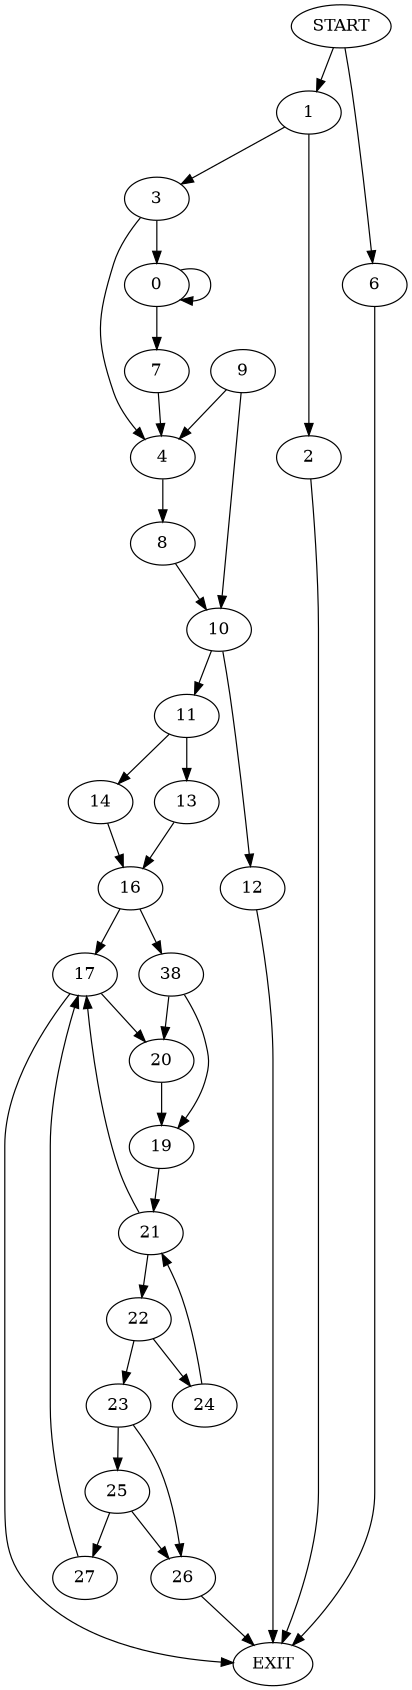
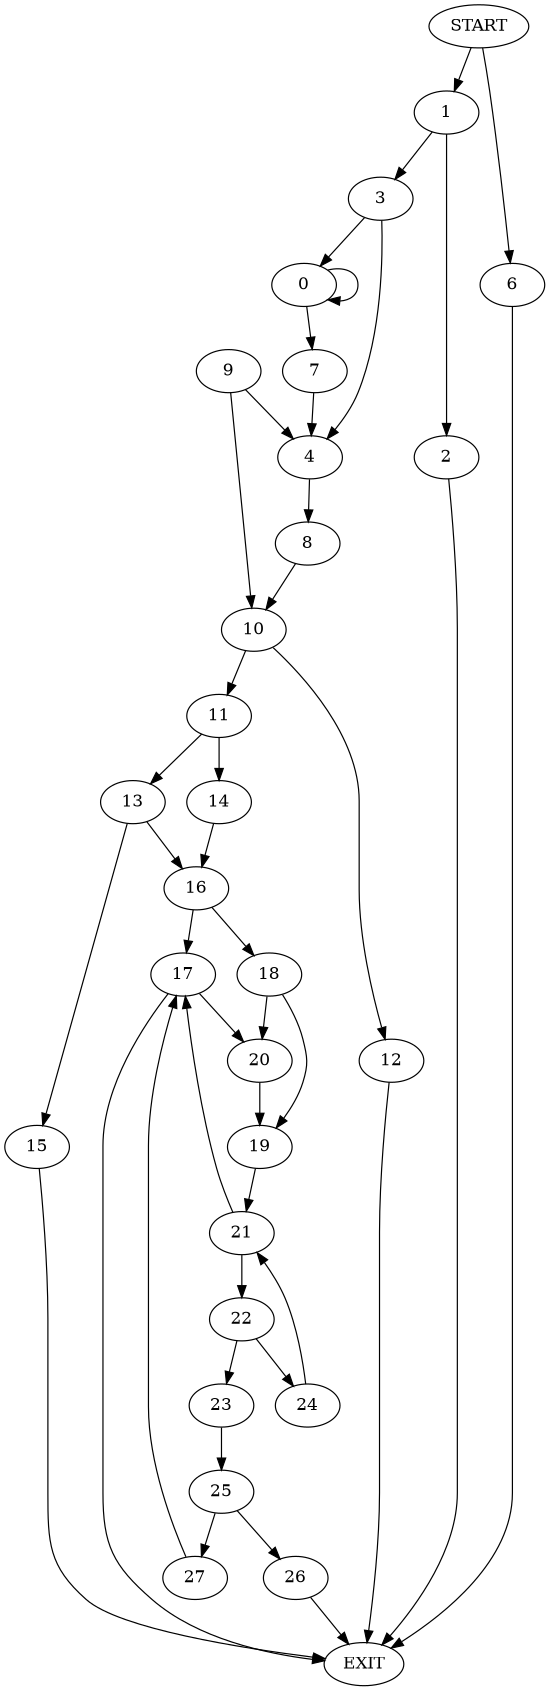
node "38": label "38" -> "18"
node "15": added
edge "23" -> "26": removed
